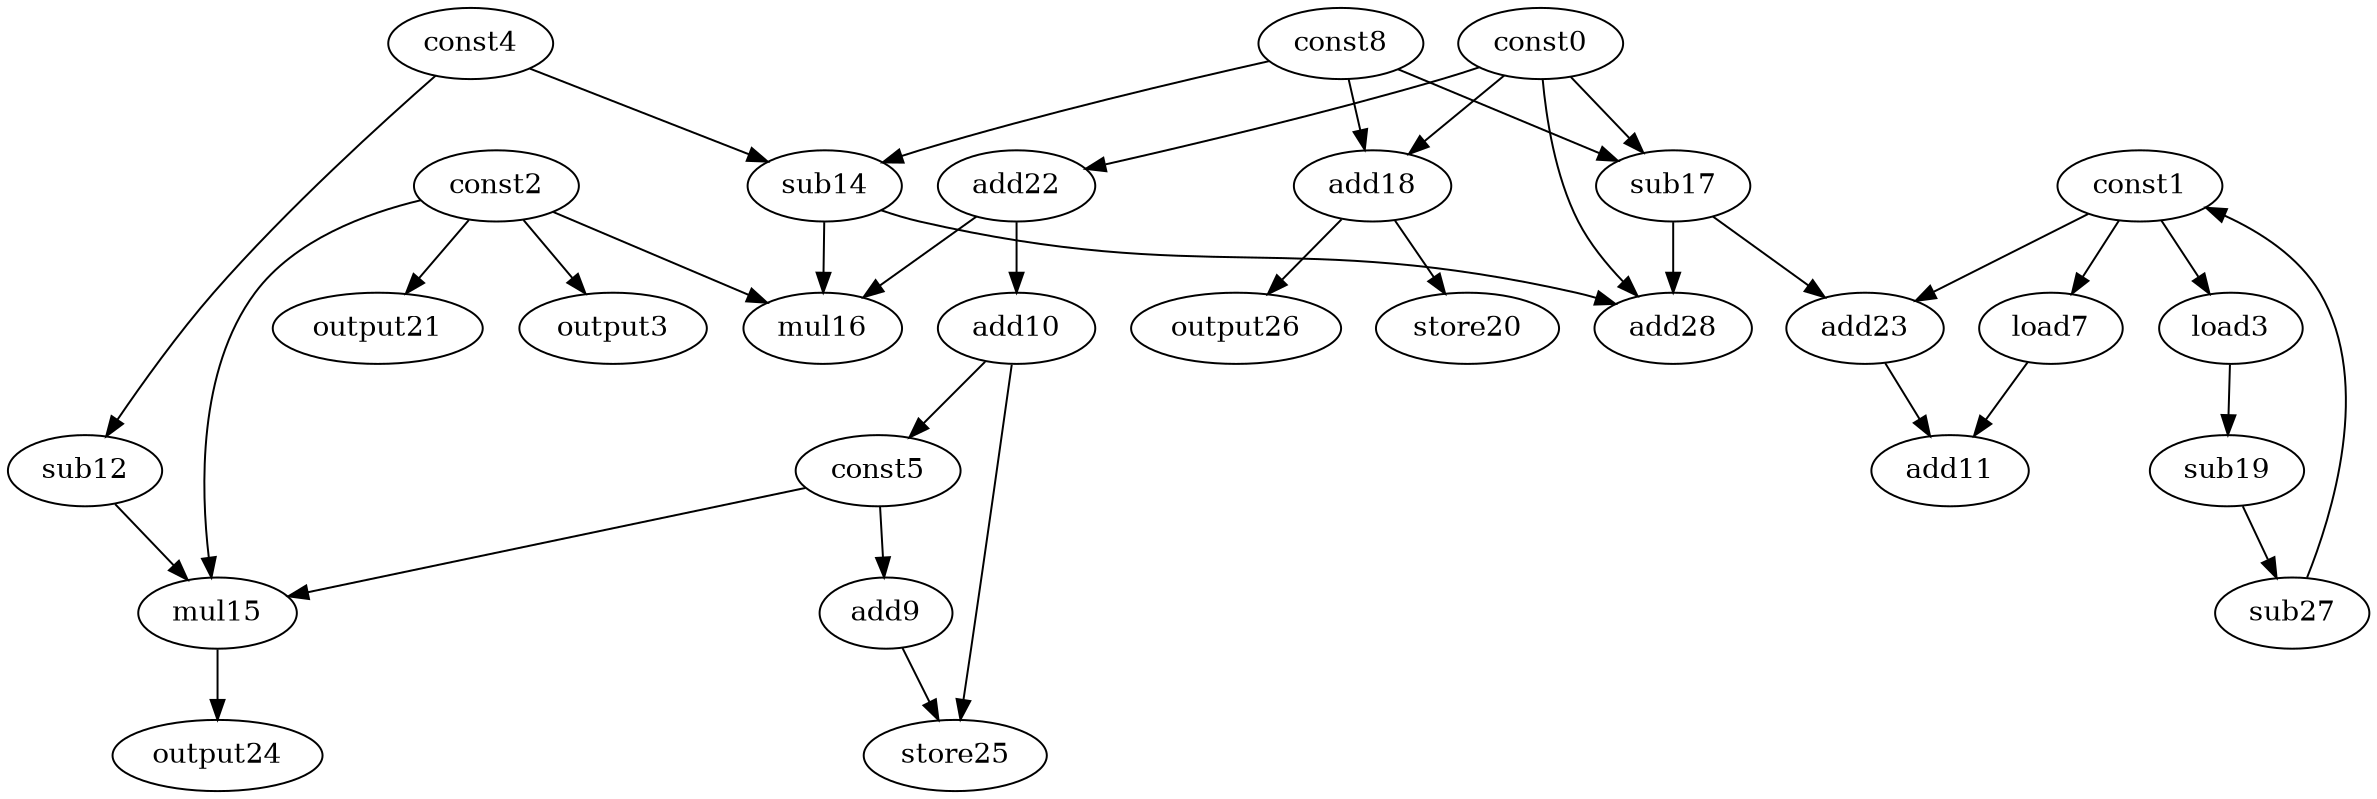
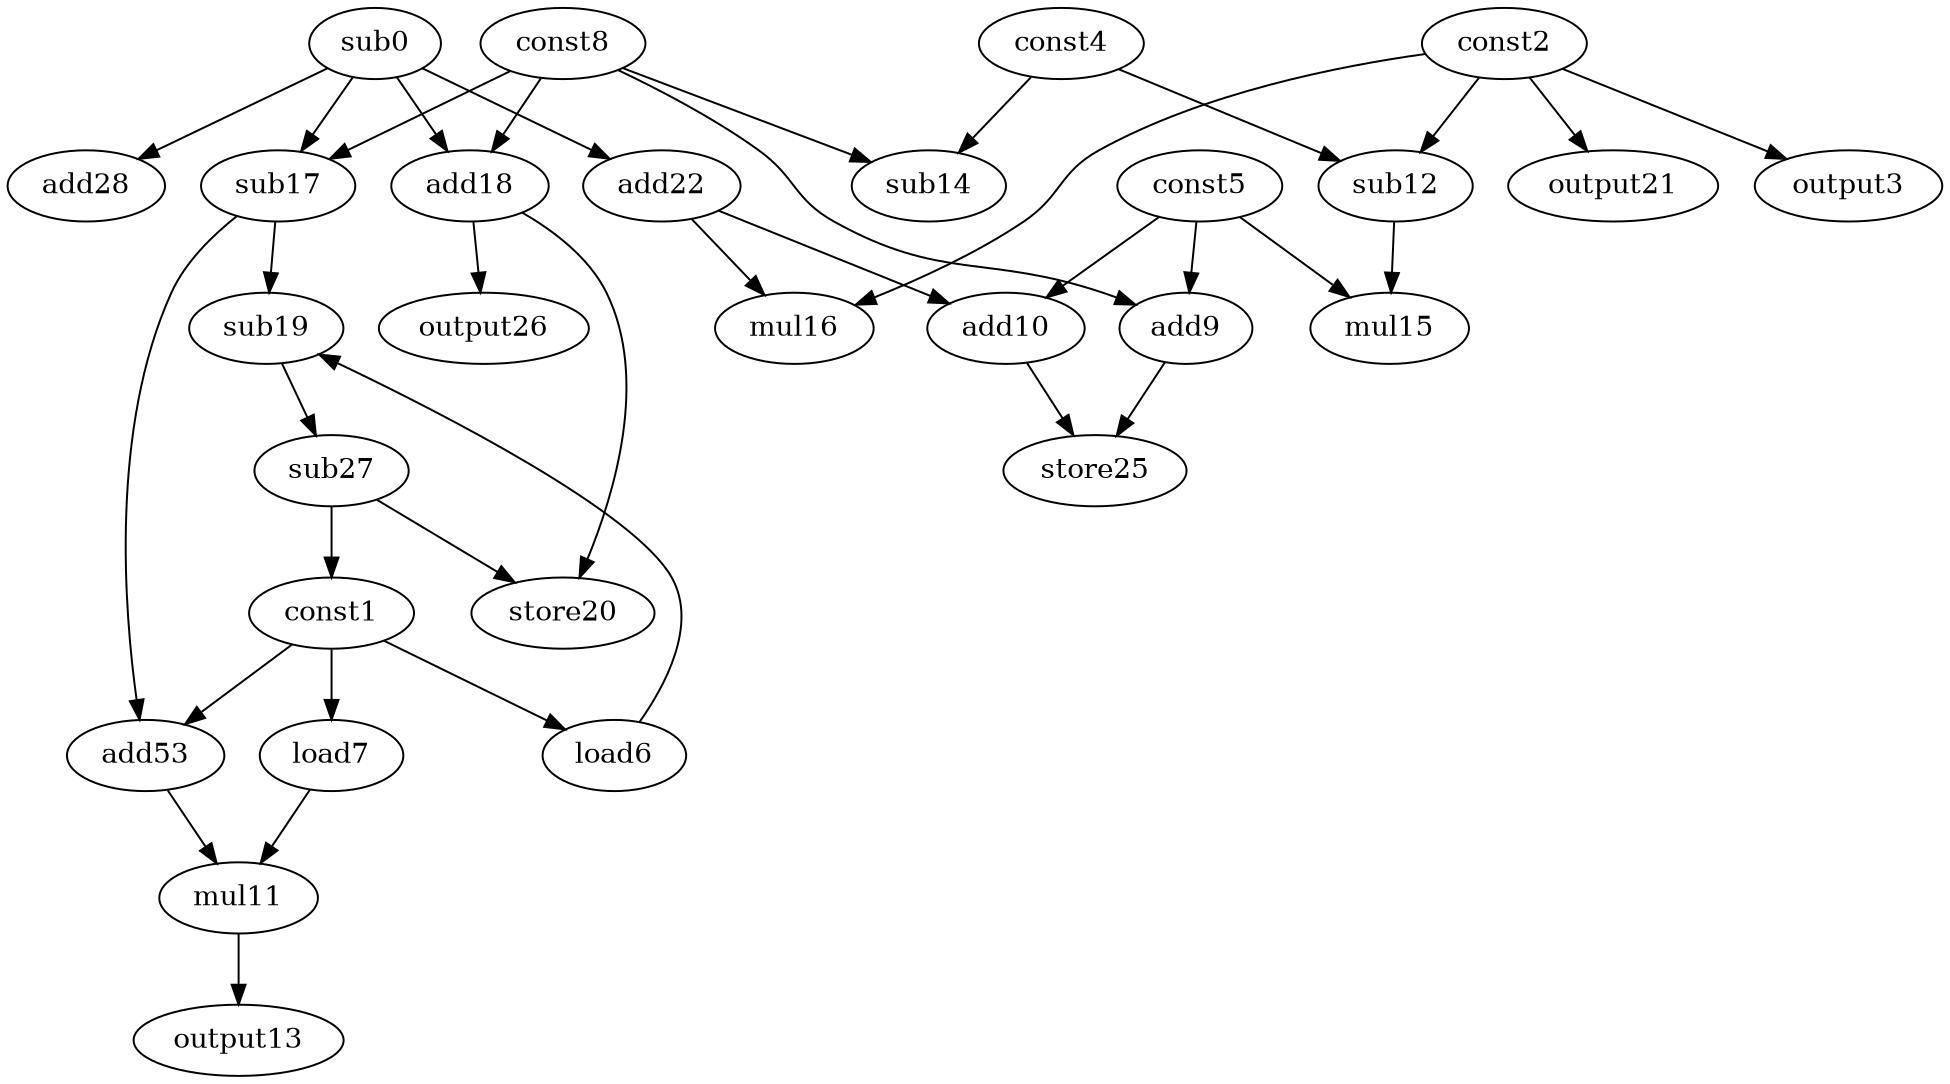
node "const0": label "const0" -> "sub0"
edge "const8" -> "add9": added
edge "sub14" -> "mul16": removed
edge "sub17" -> "add28": now "sub17" -> "sub19"
edge "sub14" -> "add28": removed
edge "const2" -> "mul15": now "const2" -> "sub12"
node "add23": label "add23" -> "add53"
node "load3": label "load3" -> "load6"
edge "add10" -> "const5": reversed
node "add11": label "add11" -> "mul11"
edge "sub27" -> "store20": added
node "output24": removed
node "output13": added
